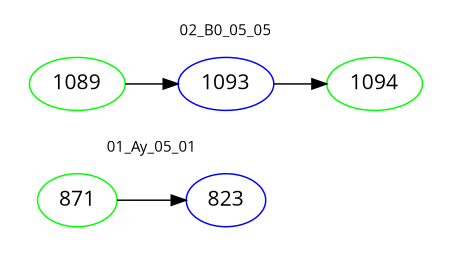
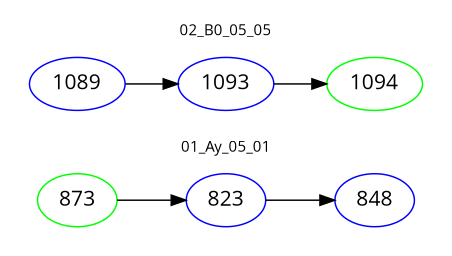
node "1089": color green -> blue
node "871": label "871" -> "873"
node "848": added
